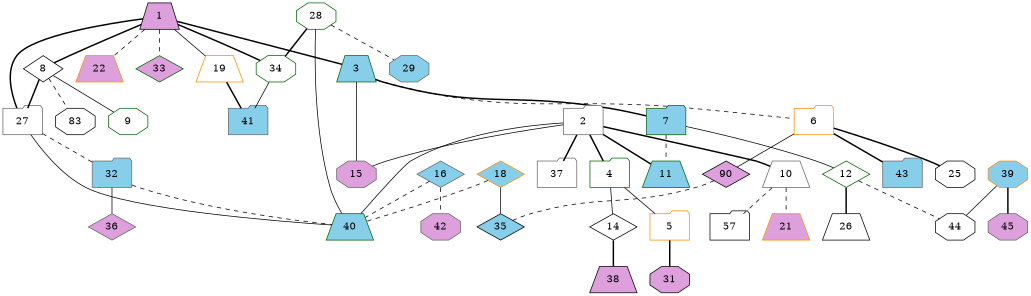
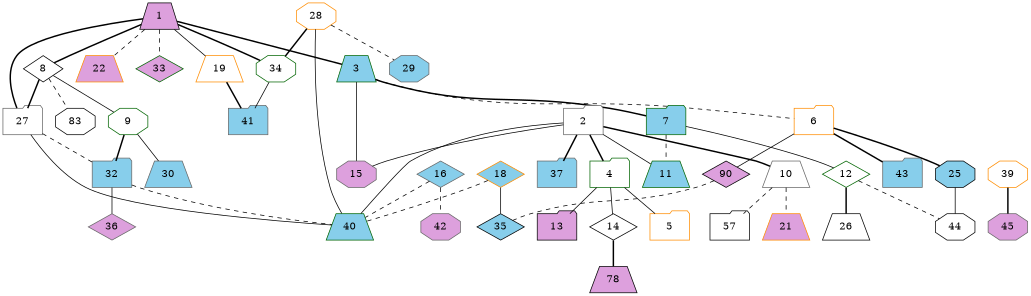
node "28": color darkgreen -> darkorange
edge "9" -- "32": added
edge "2" -- "11": style bold -> solid
node "30": added
node "37": fillcolor white -> skyblue
node "25": fillcolor white -> skyblue
node "39": fillcolor skyblue -> white
edge "39" -- "44": now "25" -- "44"
node "13": added
node "38": label "38" -> "78"
node "31": removed
